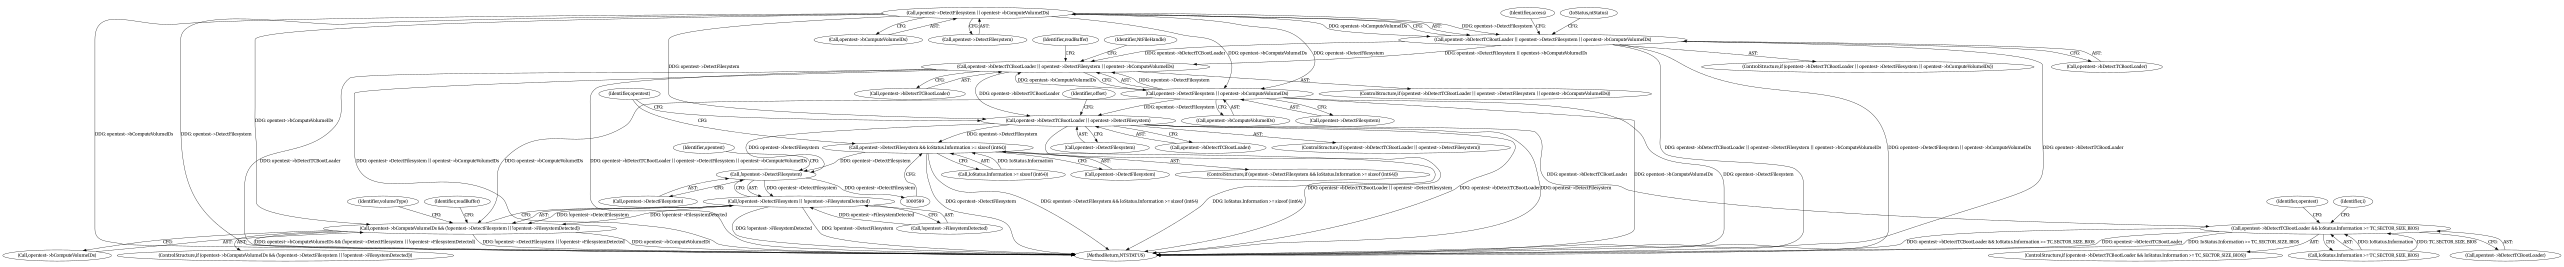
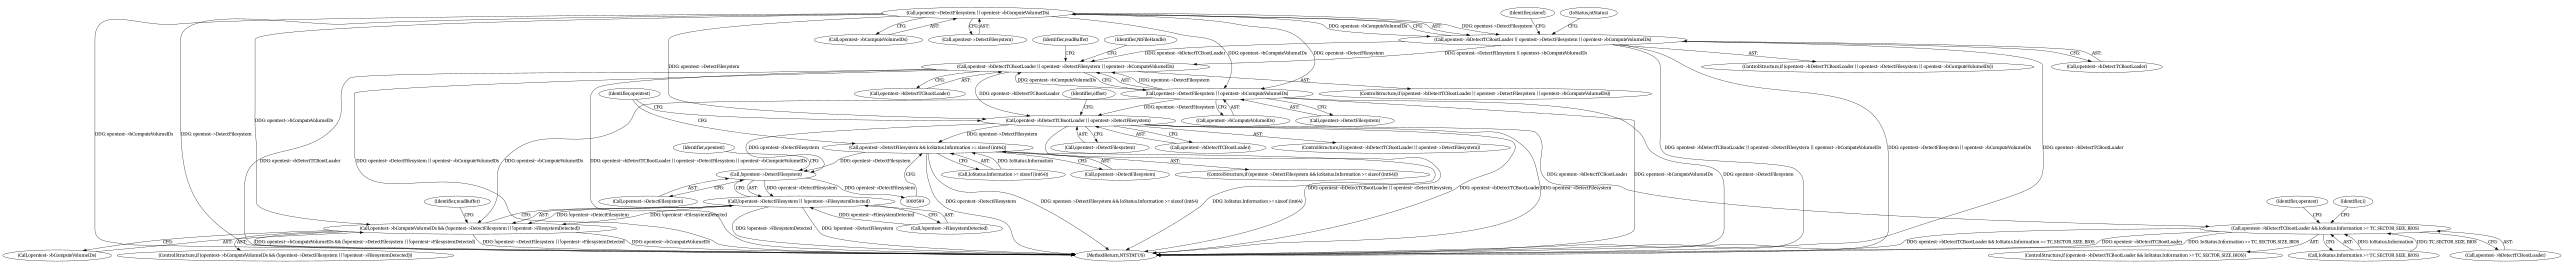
node "(Identifier,access)": label "(Identifier,access)" -> "(Identifier,sizeof)"
node "(Identifier,volumeType)": removed
